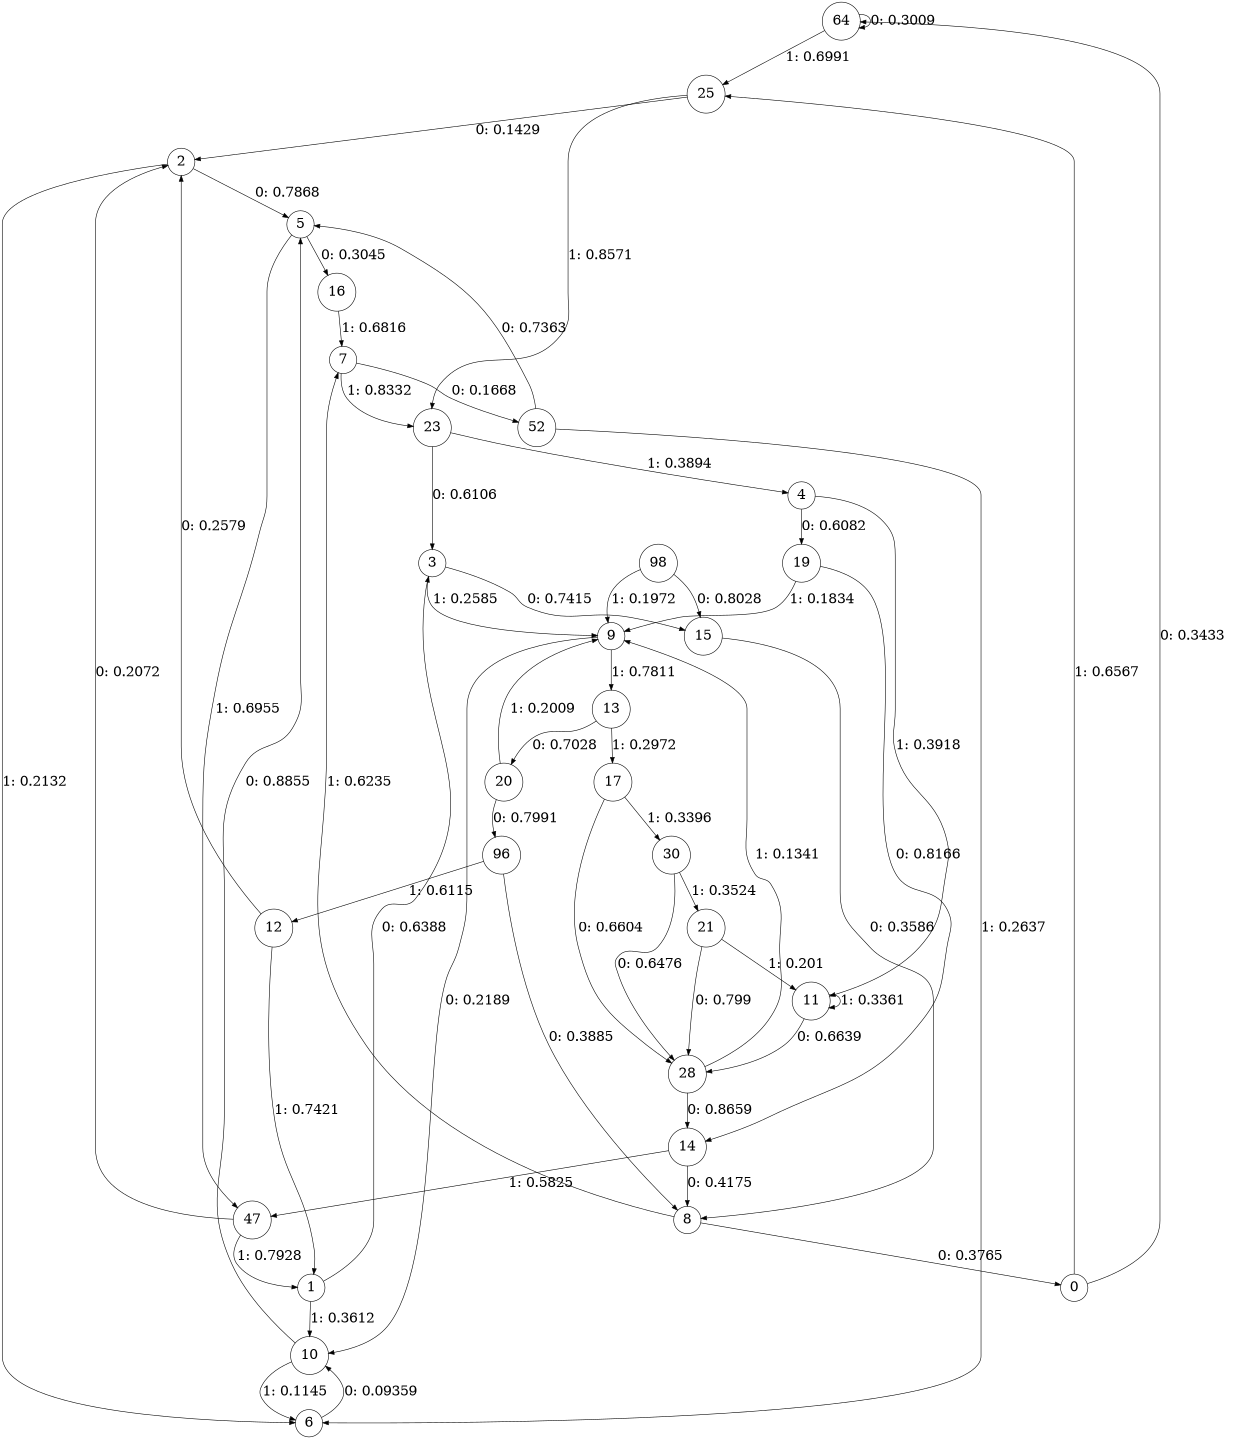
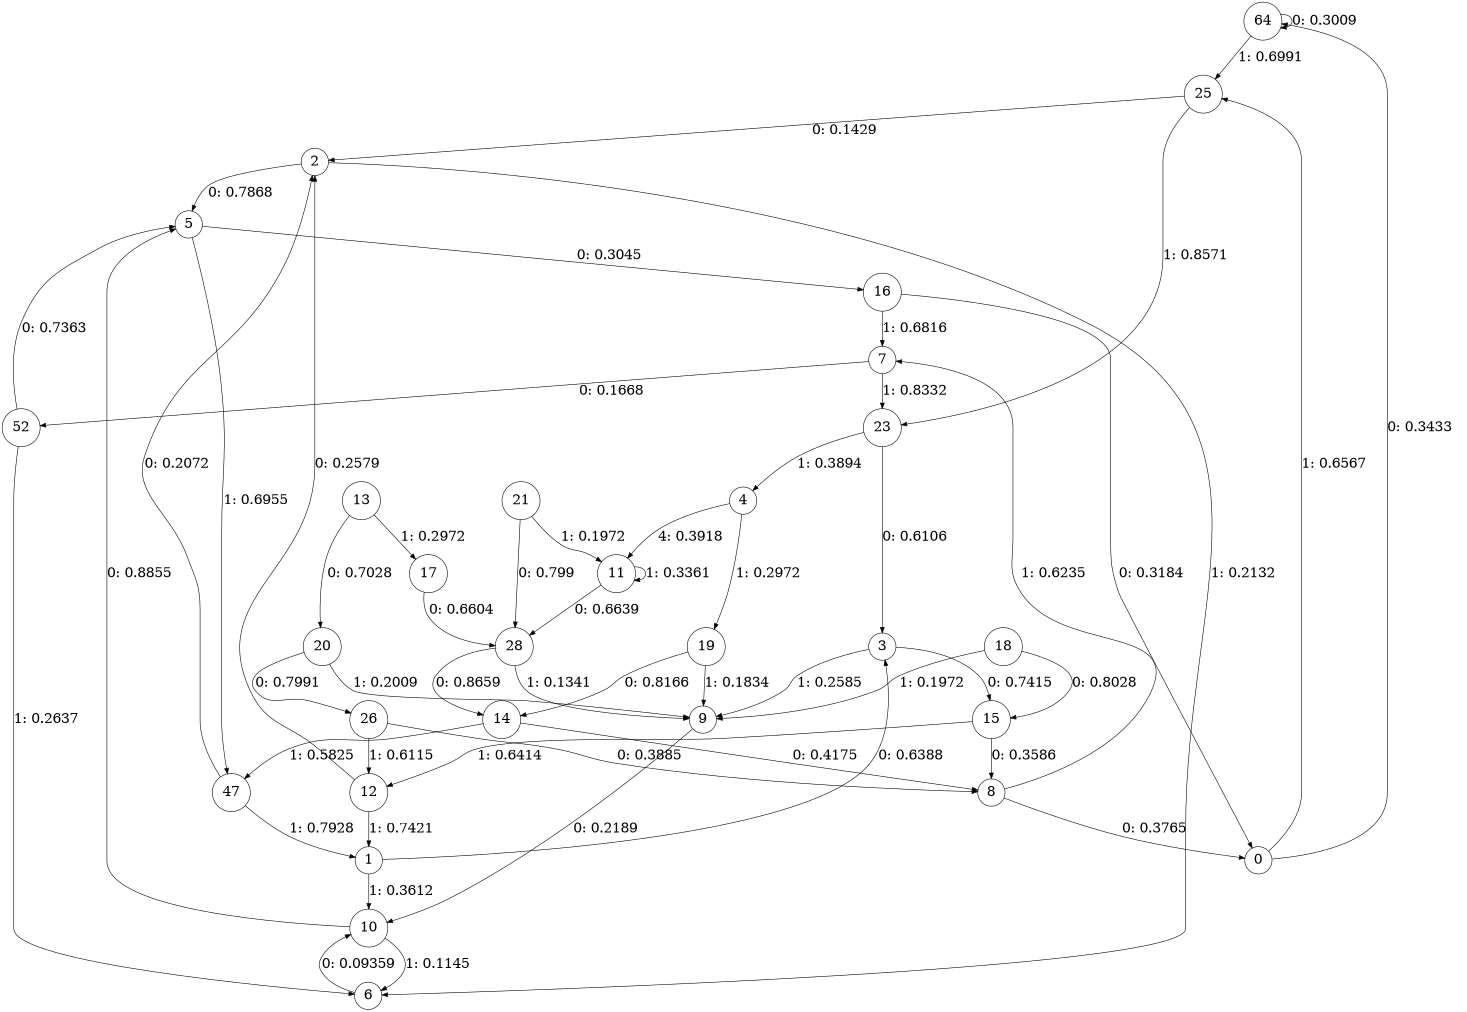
edge "16" -> "0": added, label "0: 0.3184"
edge "4" -> "19": label "0: 0.6082   " -> "1: 0.2972   "
node "98": label "98" -> "18"
edge "9" -> "13": removed, label "1: 0.7811"
edge "15" -> "12": added, label "1: 0.6414"
edge "4" -> "11": label "1: 0.3918   " -> "4: 0.3918   "
node "96": label "96" -> "26"
node "30": removed
edge "21" -> "11": label "1: 0.201    " -> "1: 0.1972   "
